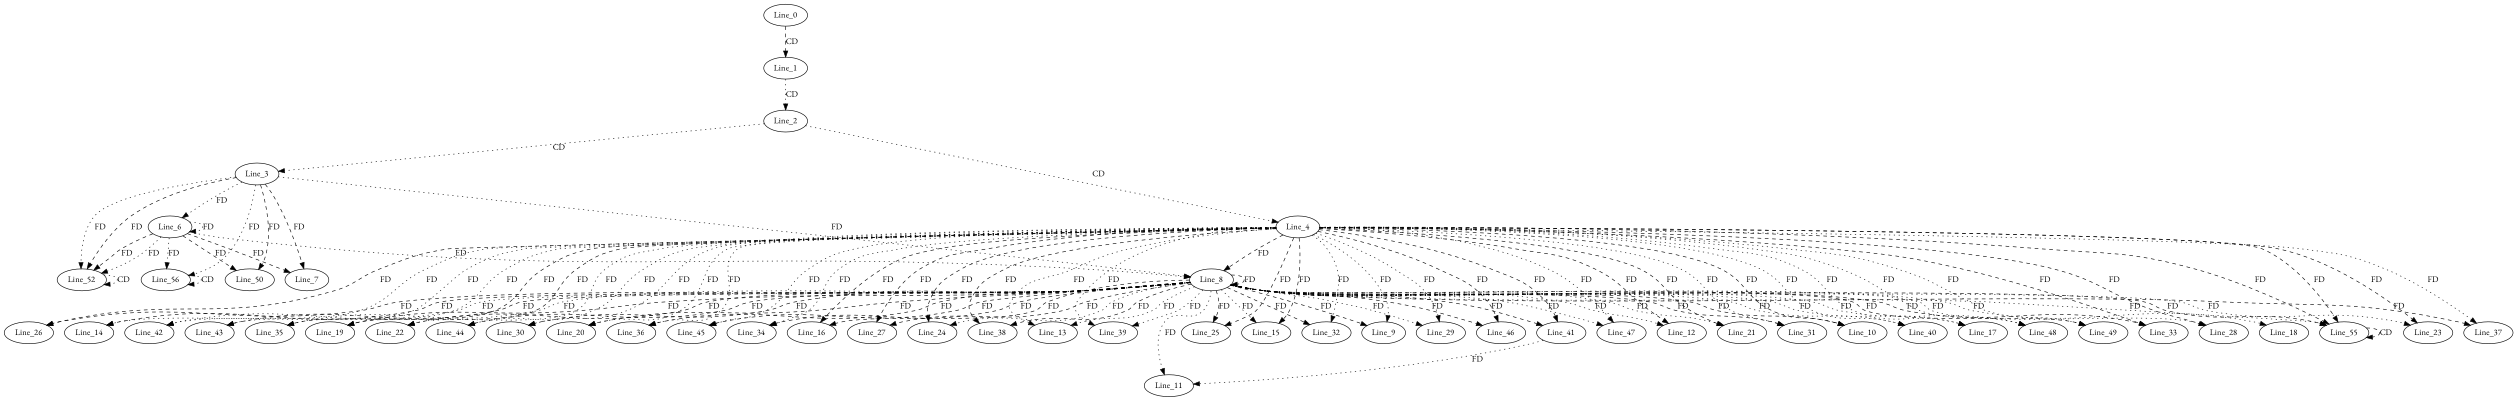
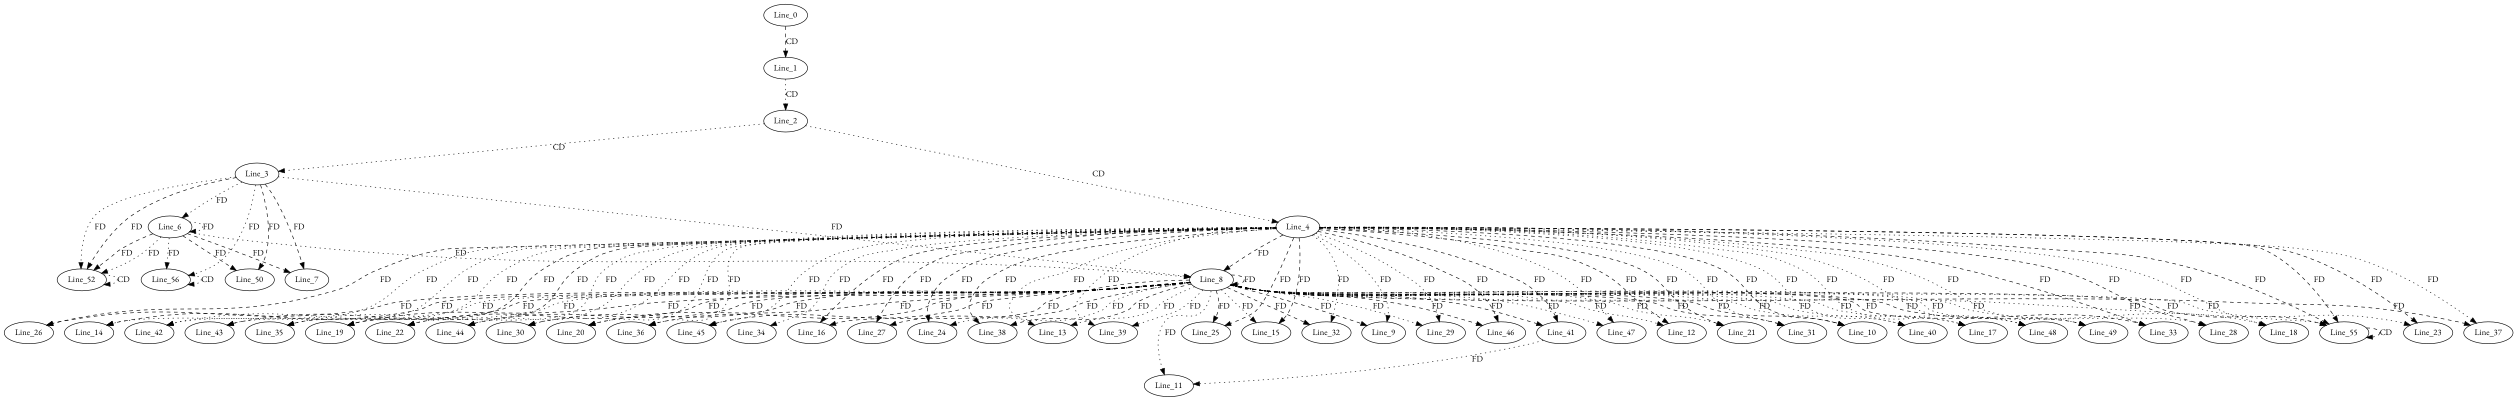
edge "Line_4" -> "Line_18": added, label "FD"
edge "Line_8" -> "Line_34": removed, label "FD"
